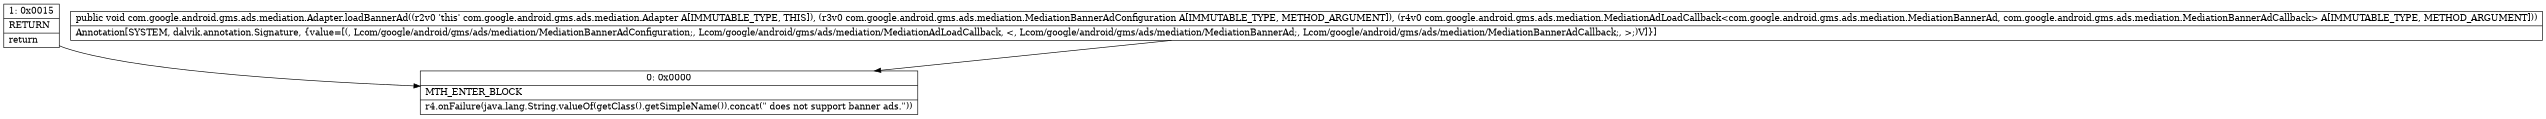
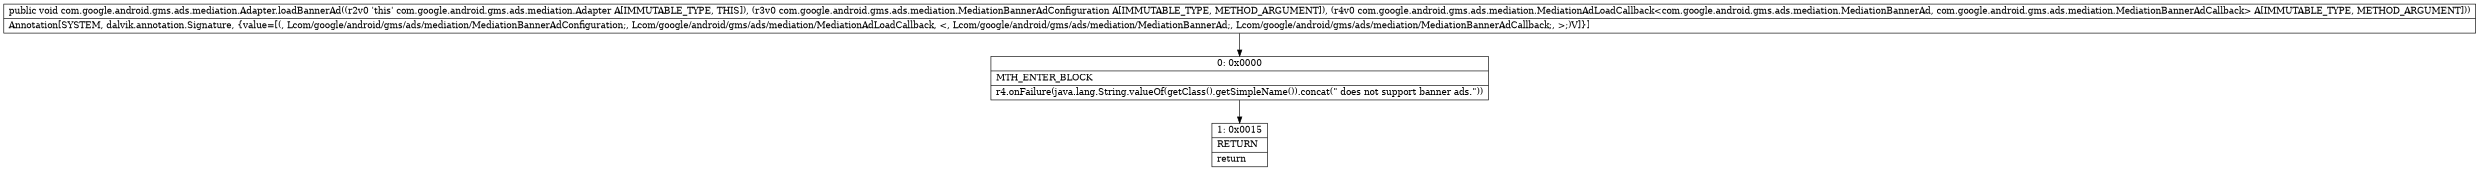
edge "1: 0x0015" -> "0: 0x0000": reversed
